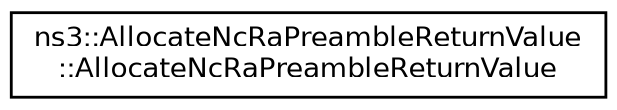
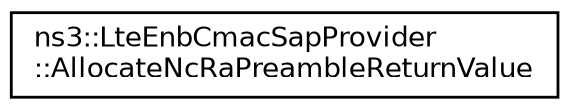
node "ns3::AllocateNcRaPreambleReturnValue ::AllocateNcRaPreambleReturnValue": label "ns3::AllocateNcRaPreambleReturnValue ::AllocateNcRaPreambleReturnValue" -> "ns3::LteEnbCmacSapProvider ::AllocateNcRaPreambleReturnValue"
